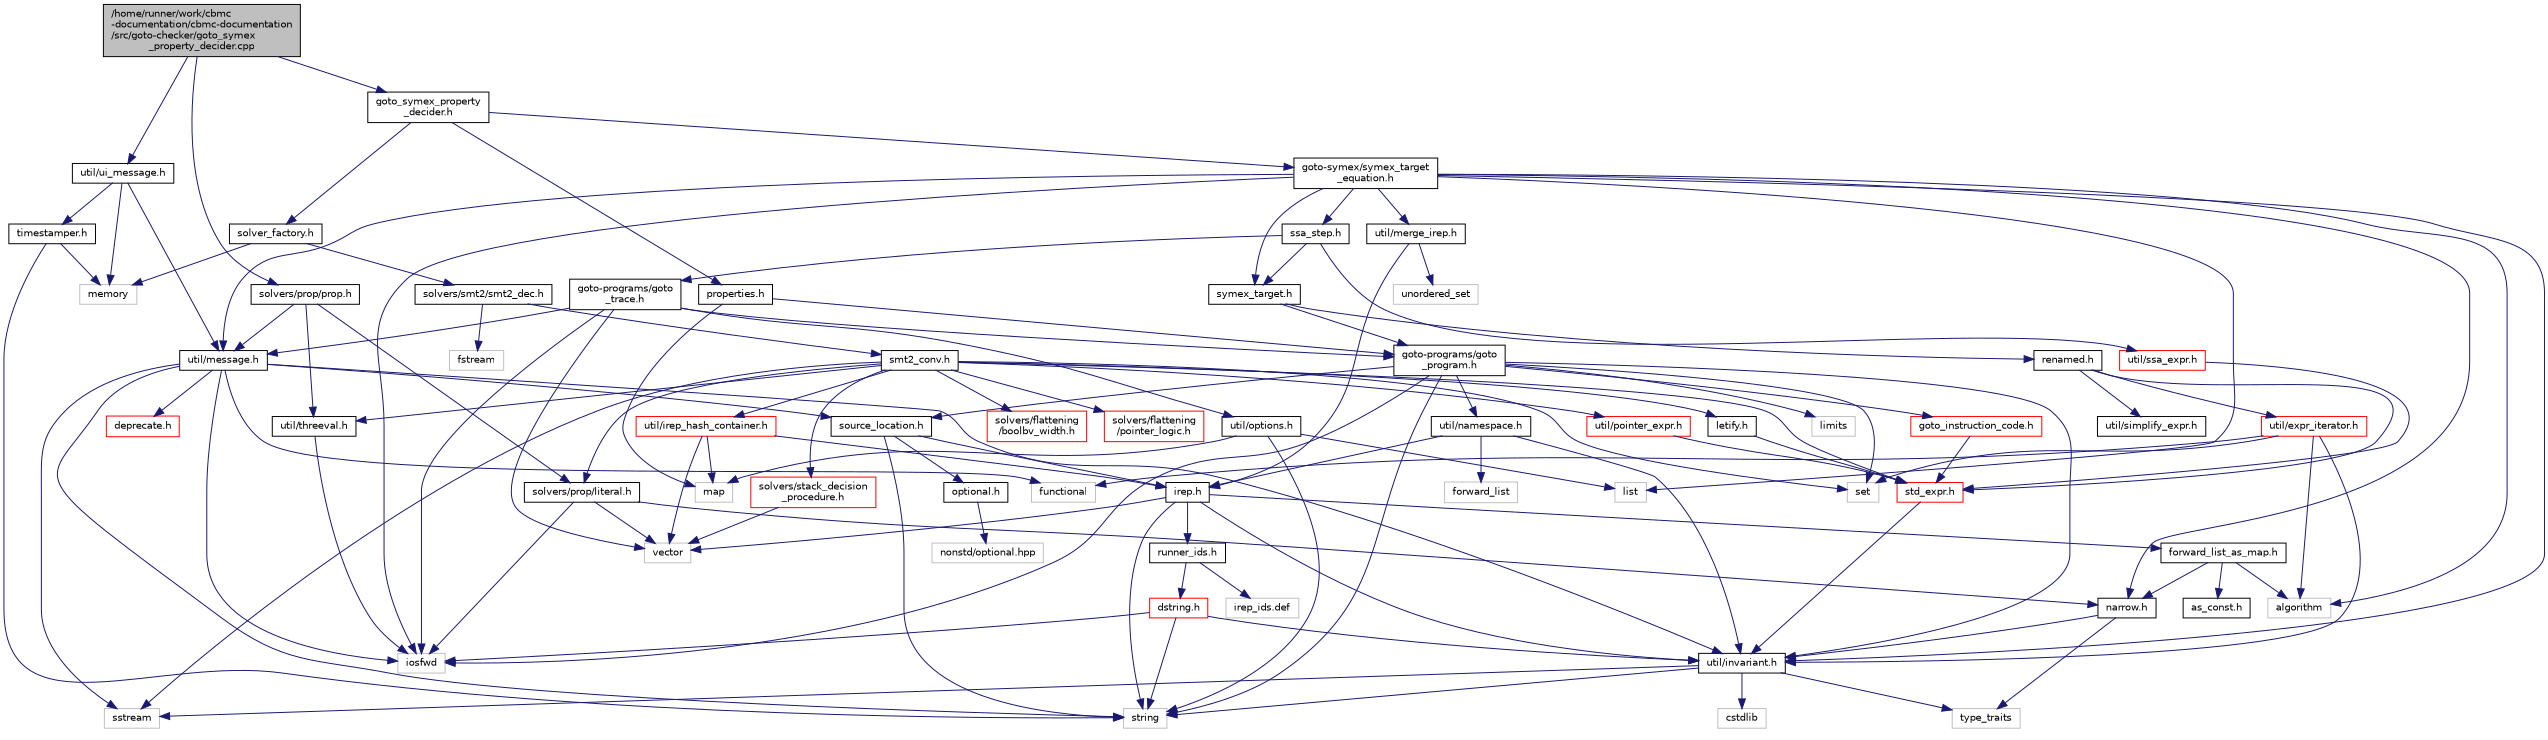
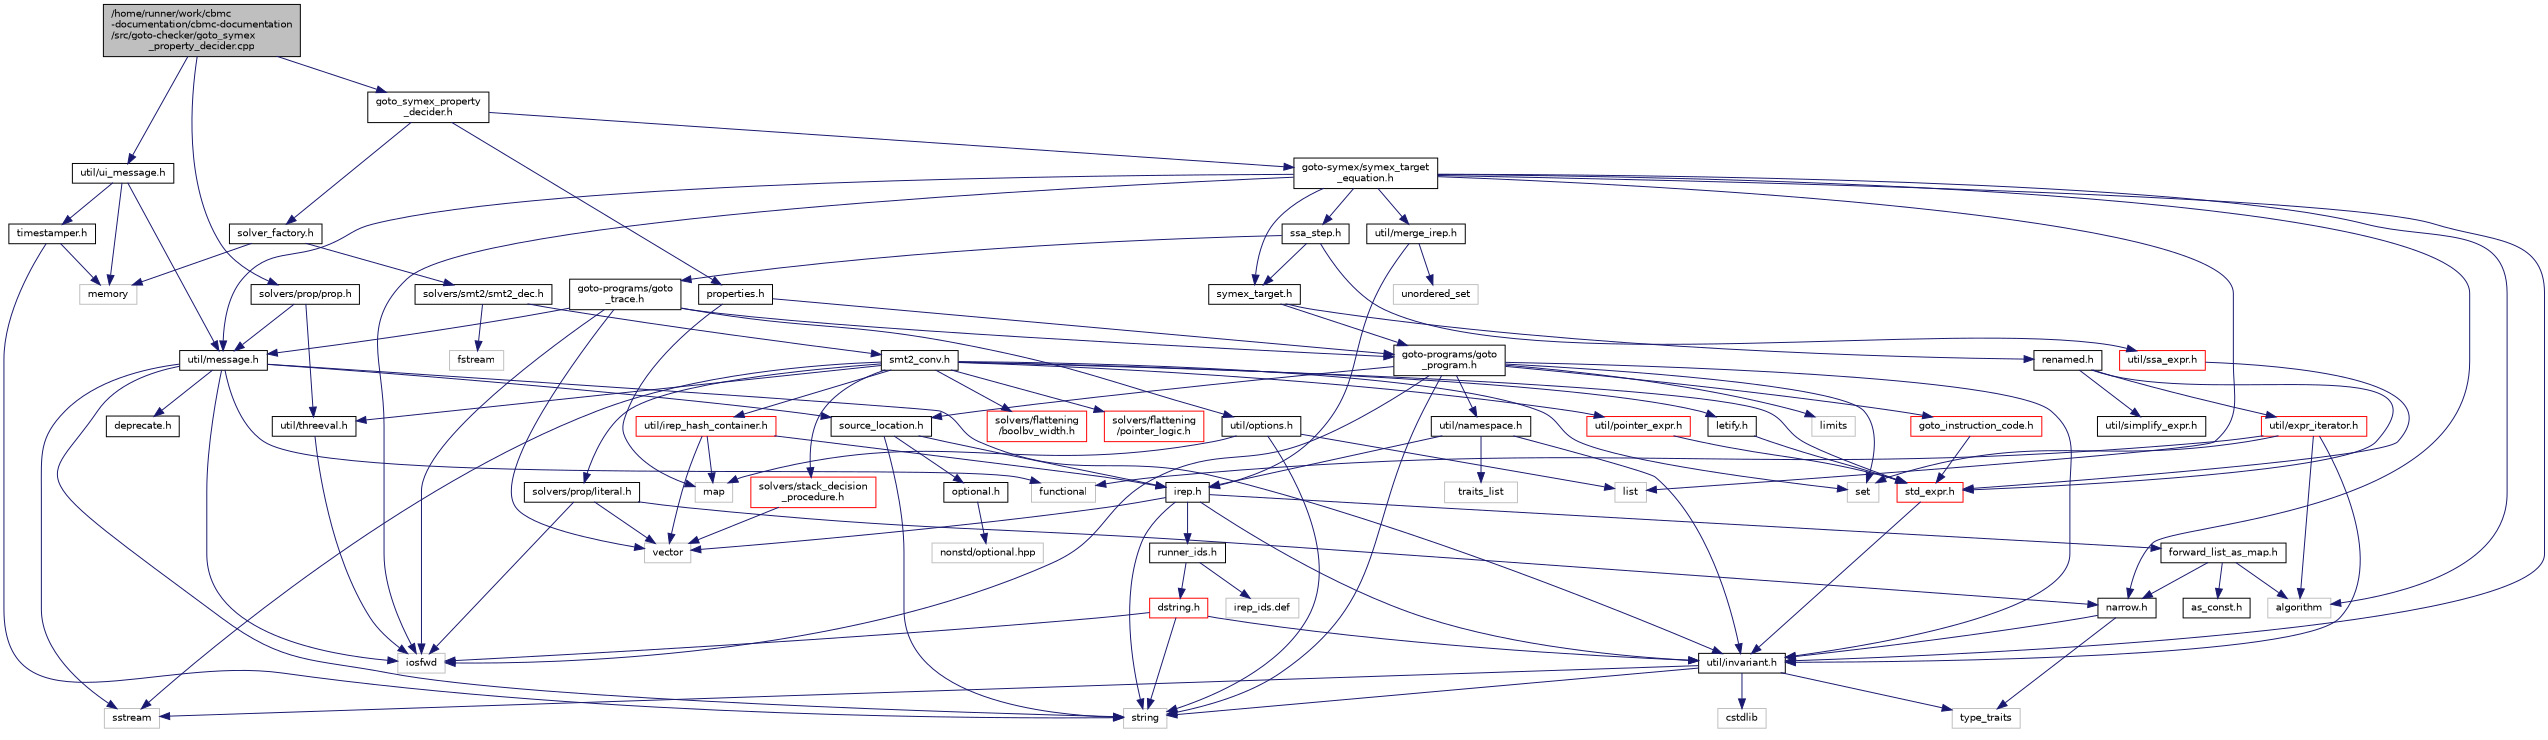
edge "solvers/prop/prop.h" -> "solvers/prop/literal.h": removed
node "deprecate.h": color red -> black
node "forward_list": label "forward_list" -> "traits_list"
